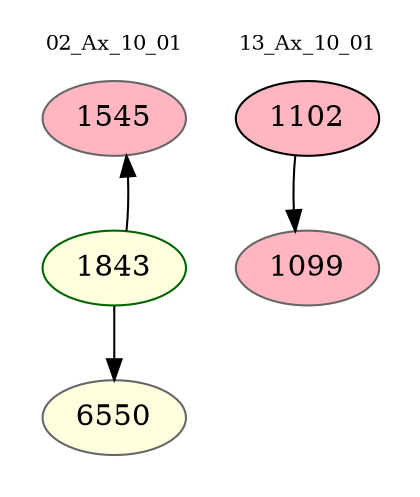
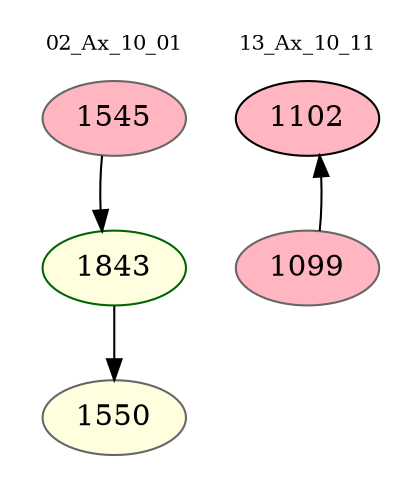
cluster "13_Ax_10_01": label "13_Ax_10_01" -> "13_Ax_10_11"
edge "1102" -> "1099": reversed
edge "1843" -> "1545": reversed
node "6550": label "6550" -> "1550"
